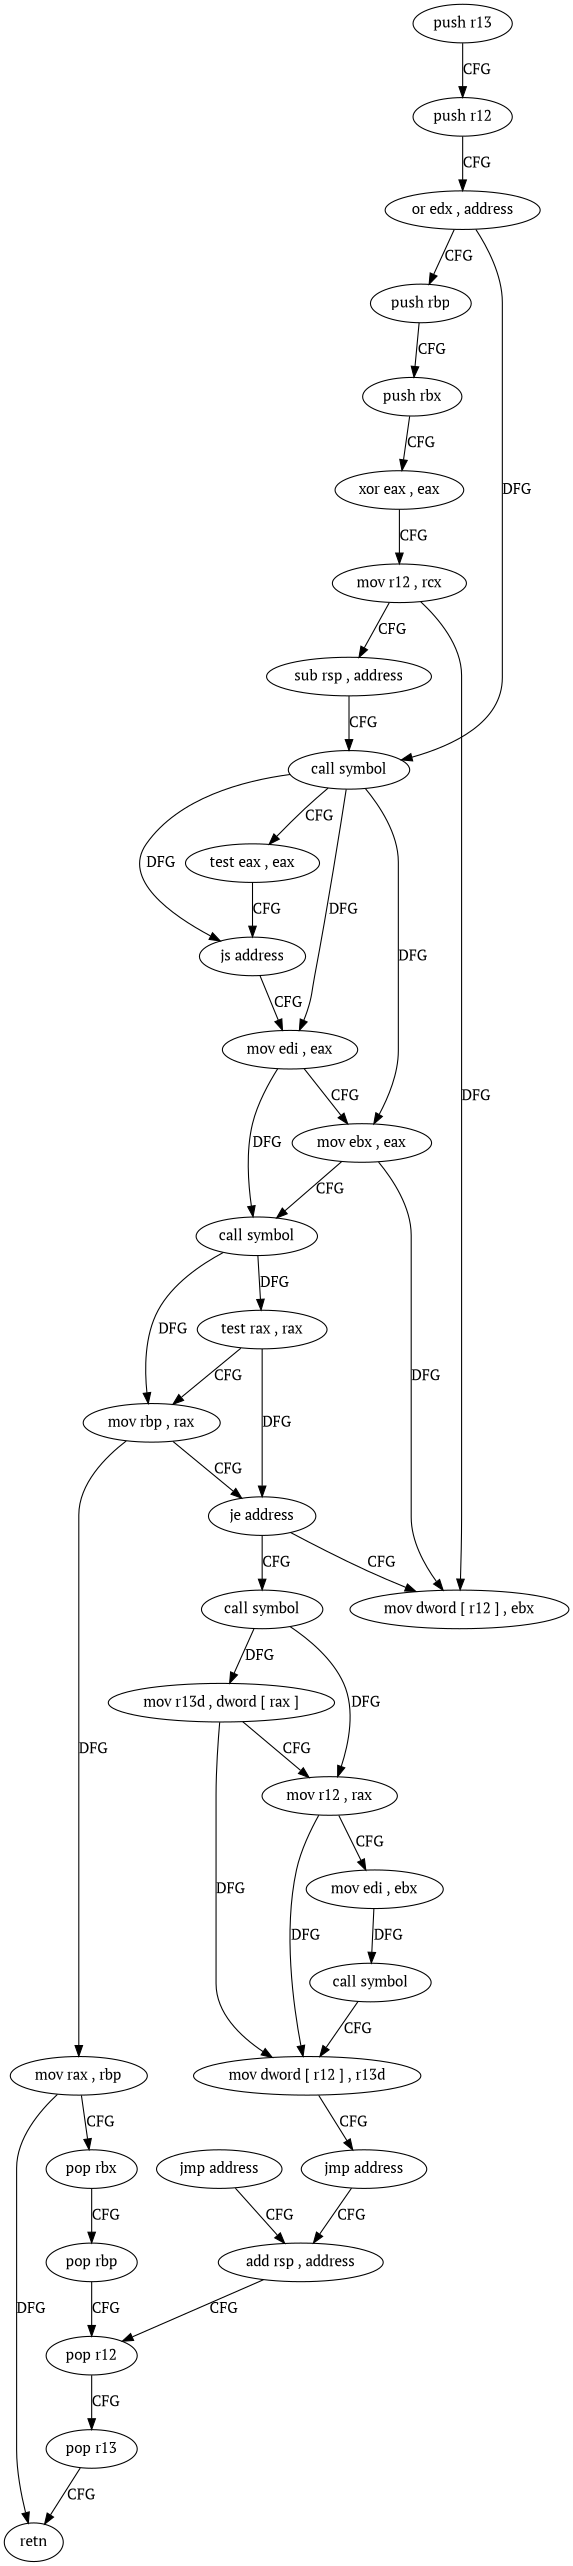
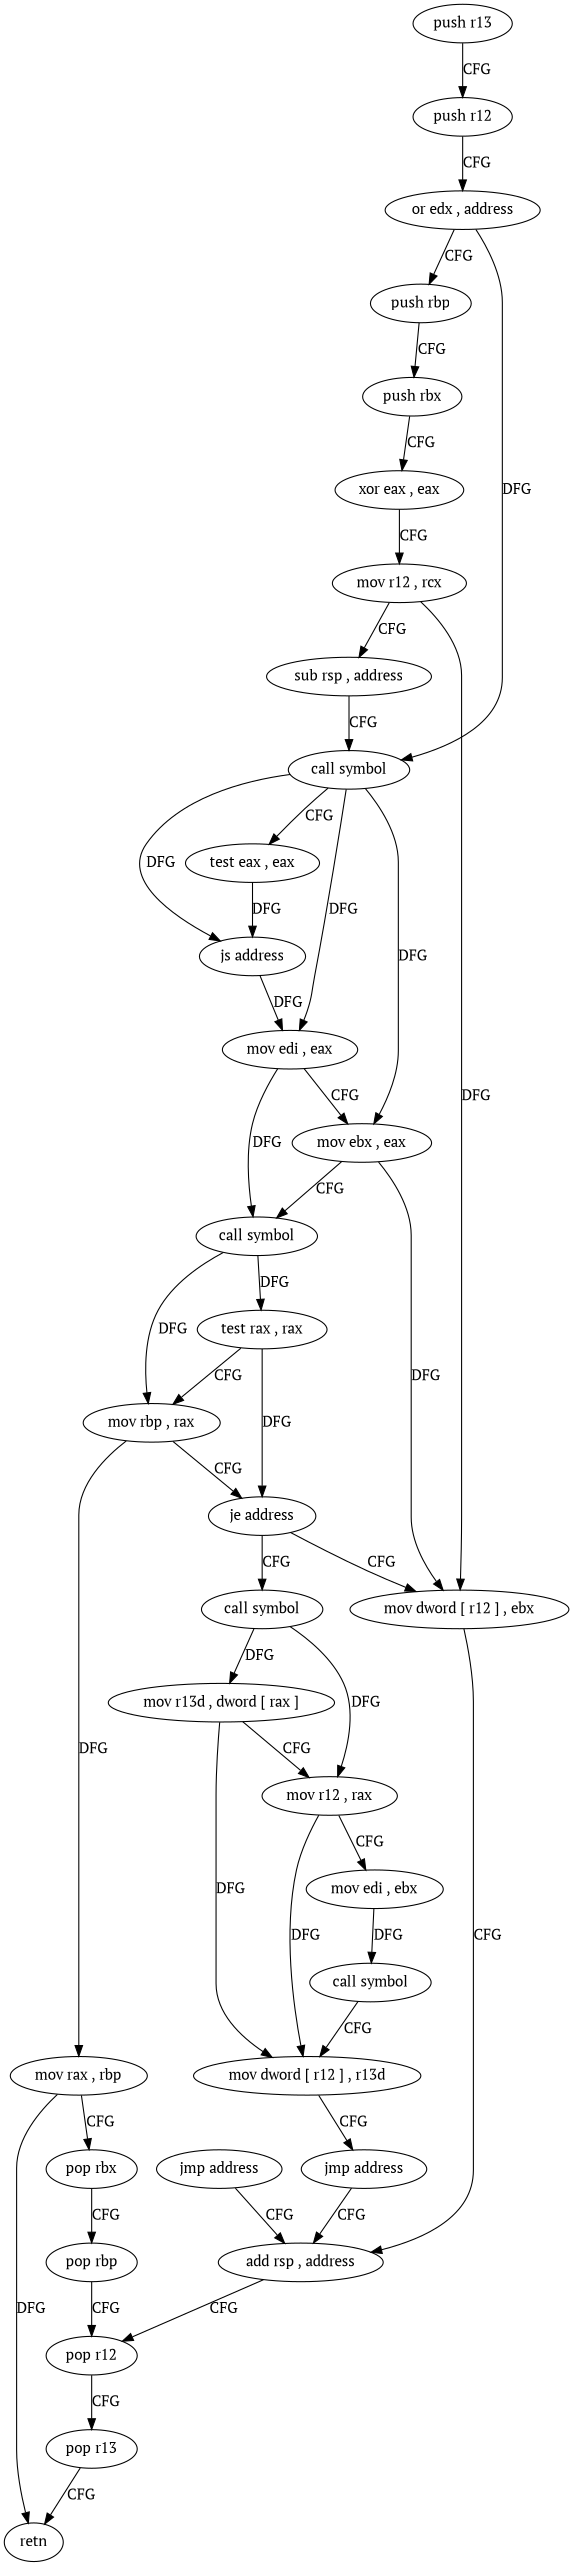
edge "test eax , eax" -> "js address": label "CFG" -> "DFG"
edge "js address" -> "mov edi , eax": label "CFG" -> "DFG"
edge "mov dword [ r12 ] , ebx" -> "add rsp , address": added, label "CFG"
